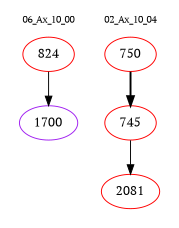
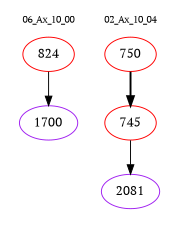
node "2081": color red -> purple
